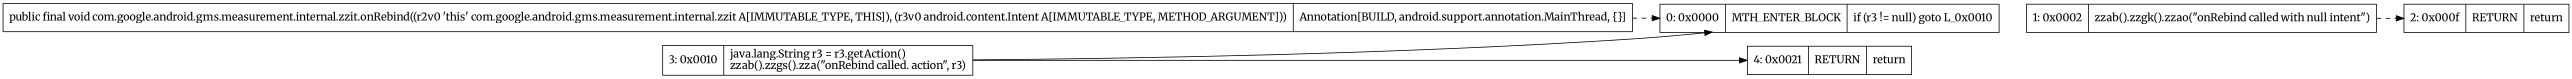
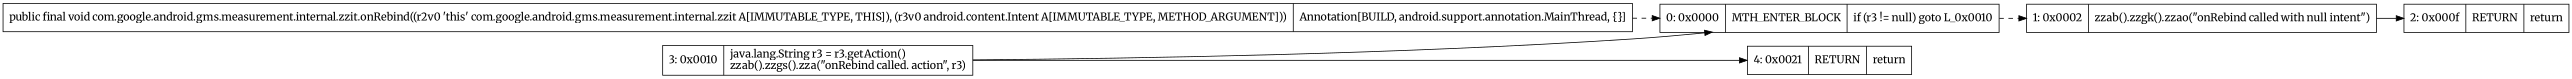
edge "0: 0x0000" -> "1: 0x0002": added
edge "1: 0x0002" -> "2: 0x000f": style dashed -> solid
